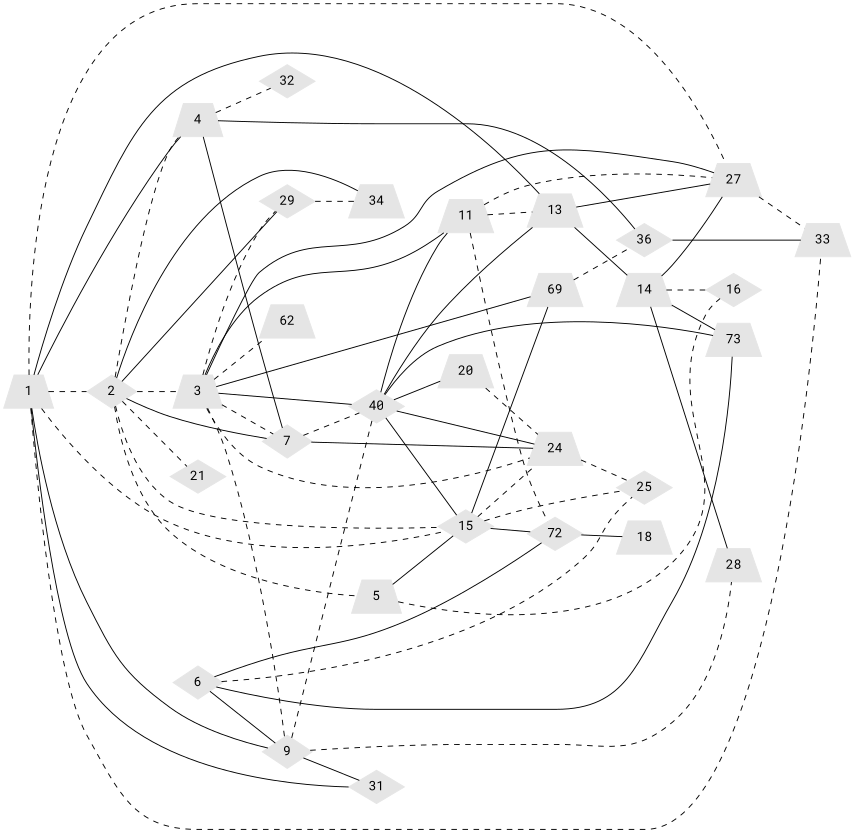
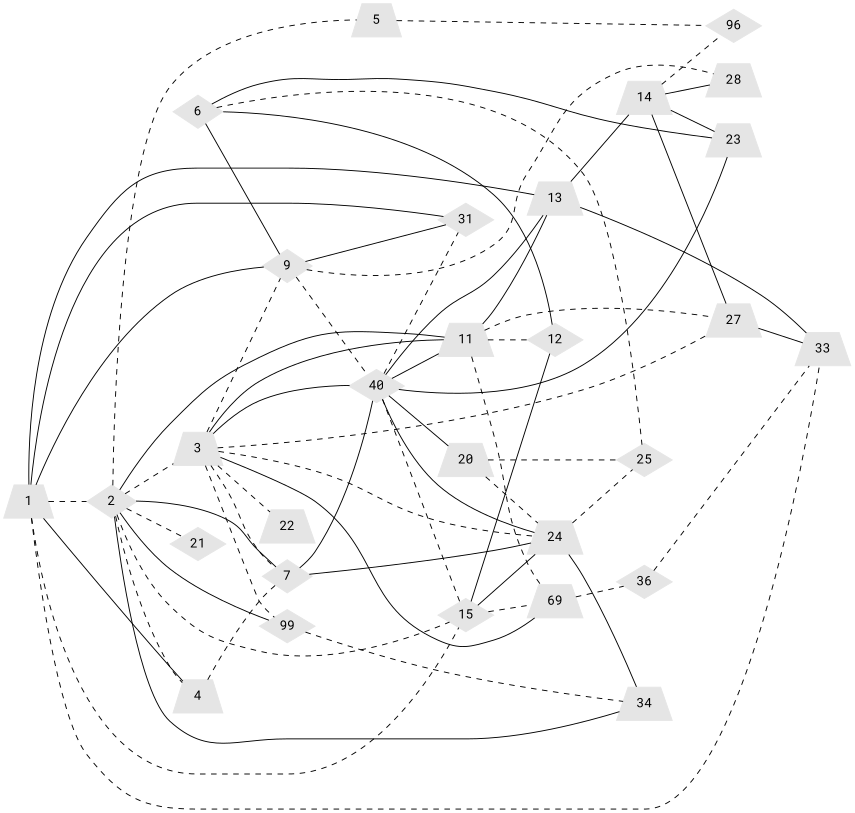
edge "27" -- "1": removed
node "32": removed
edge "4" -- "36": removed
edge "27" -- "13": now "33" -- "13"
node "29": label "29" -> "99"
edge "27" -- "3": style solid -> dashed
edge "13" -- "11": style dashed -> solid
edge "27" -- "33": style dashed -> solid
edge "36" -- "33": style solid -> dashed
edge "4" -- "7": style solid -> dashed
node "16": label "16" -> "96"
edge "31" -- "40": added
node "62": label "62" -> "22"
node "73": label "73" -> "23"
edge "11" -- "2": added
edge "69" -- "15": style solid -> dashed
edge "40" -- "7": style dashed -> solid
edge "40" -- "15": style solid -> dashed
edge "11" -- "69": added
edge "24" -- "15": style dashed -> solid
edge "25" -- "15": now "25" -- "20"
node "72": label "72" -> "12"
node "18": removed
edge "15" -- "5": removed
edge "24" -- "34": added
